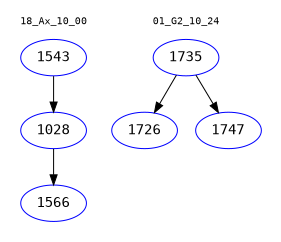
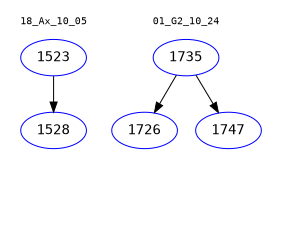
cluster "18_Ax_10_00": label "18_Ax_10_00" -> "18_Ax_10_05"
node "1543": label "1543" -> "1523"
node "1028": label "1028" -> "1528"
node "1566": removed
